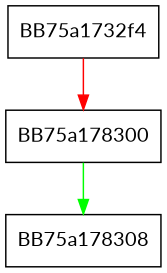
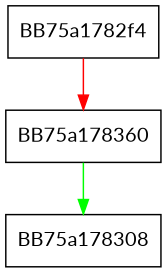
node "BB75a1732f4": label "BB75a1732f4" -> "BB75a1782f4"
node "BB75a178300": label "BB75a178300" -> "BB75a178360"
